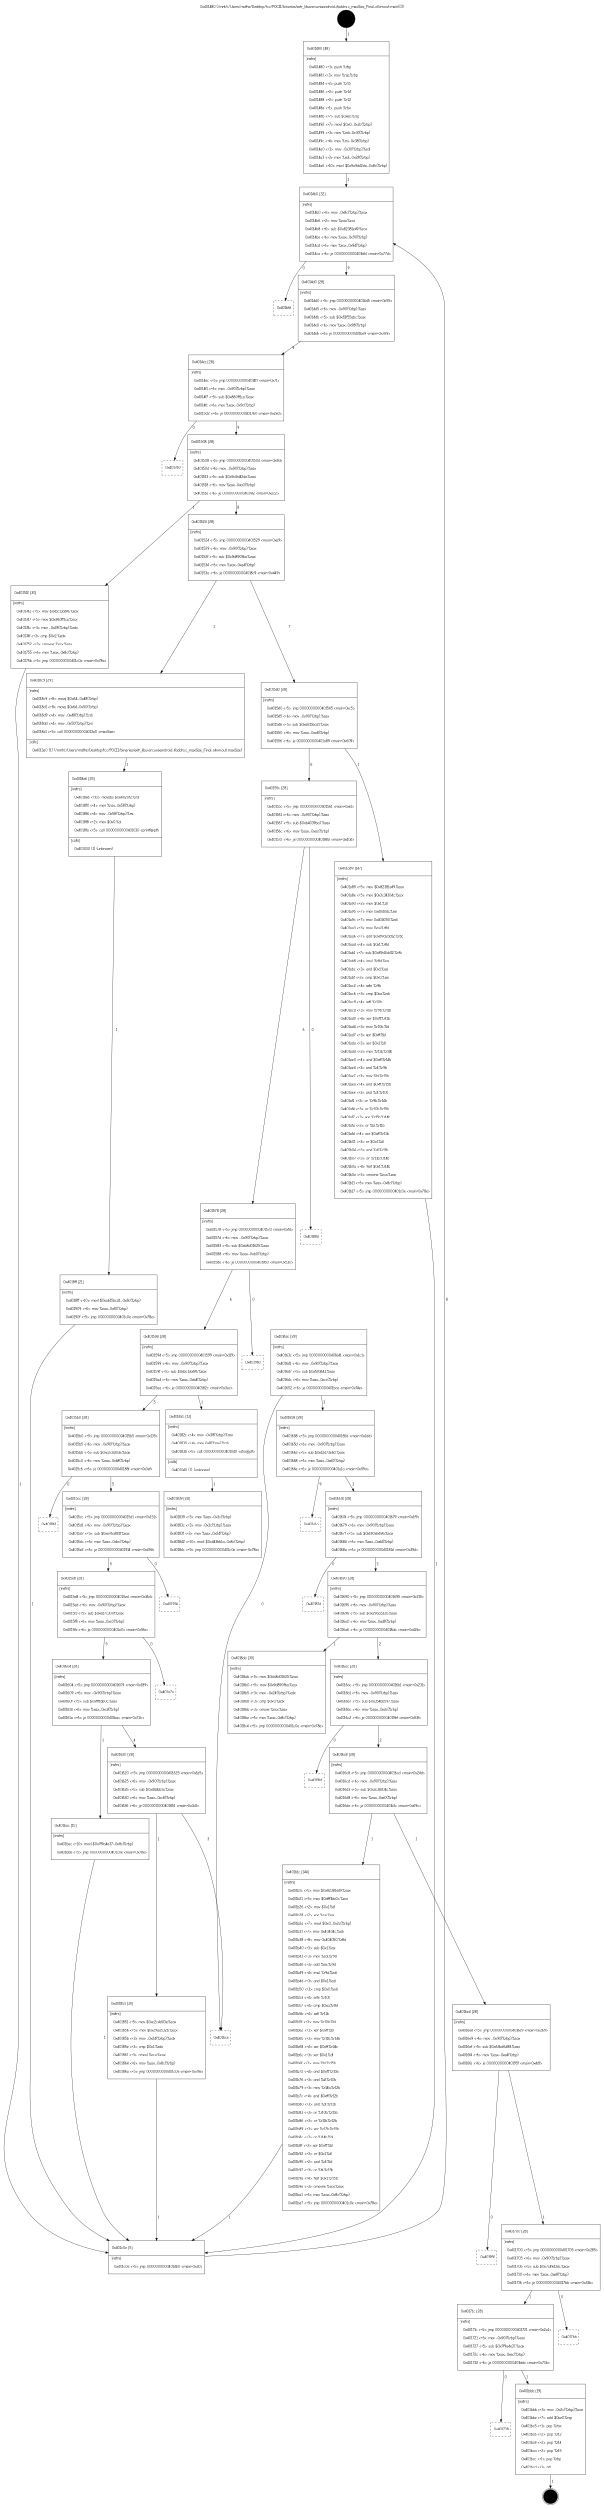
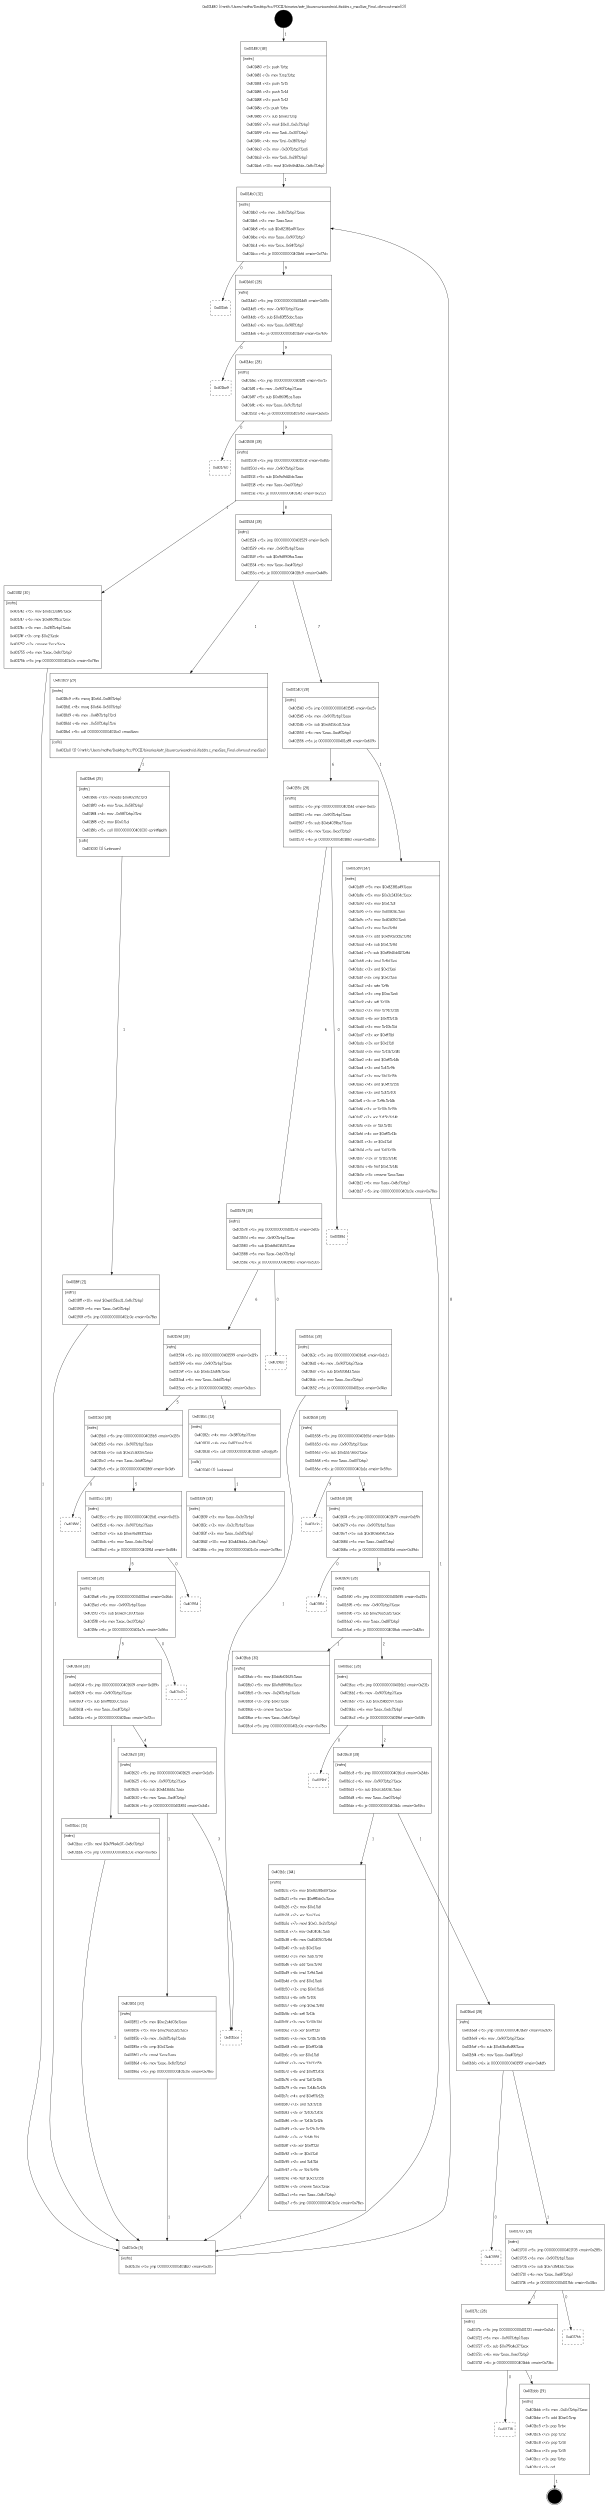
node "0x401be9": added
edge "0x40163c [28]" -> "0x401bce": label " 0" -> " 1"
